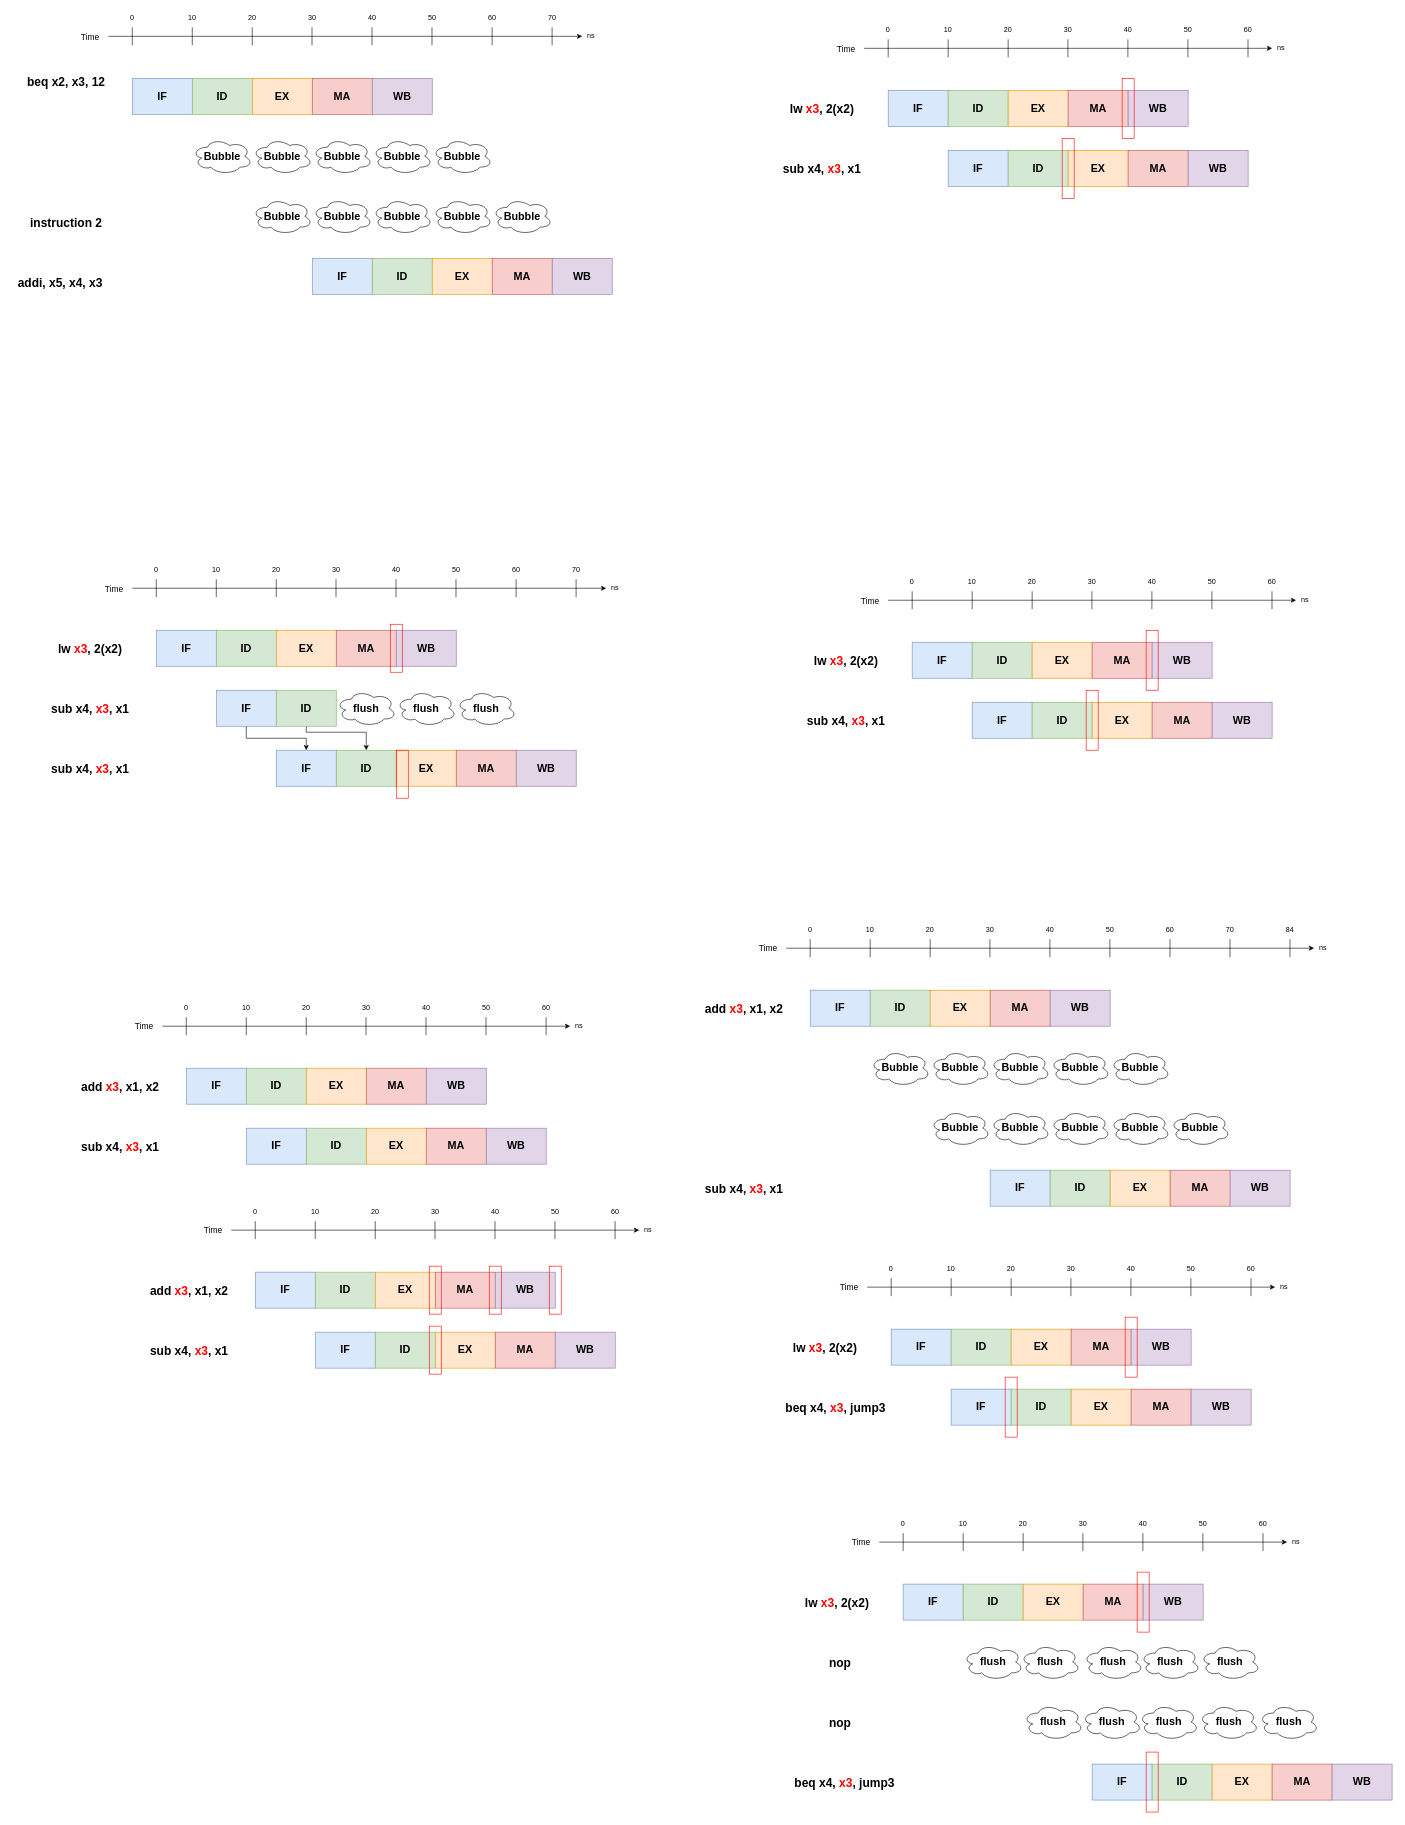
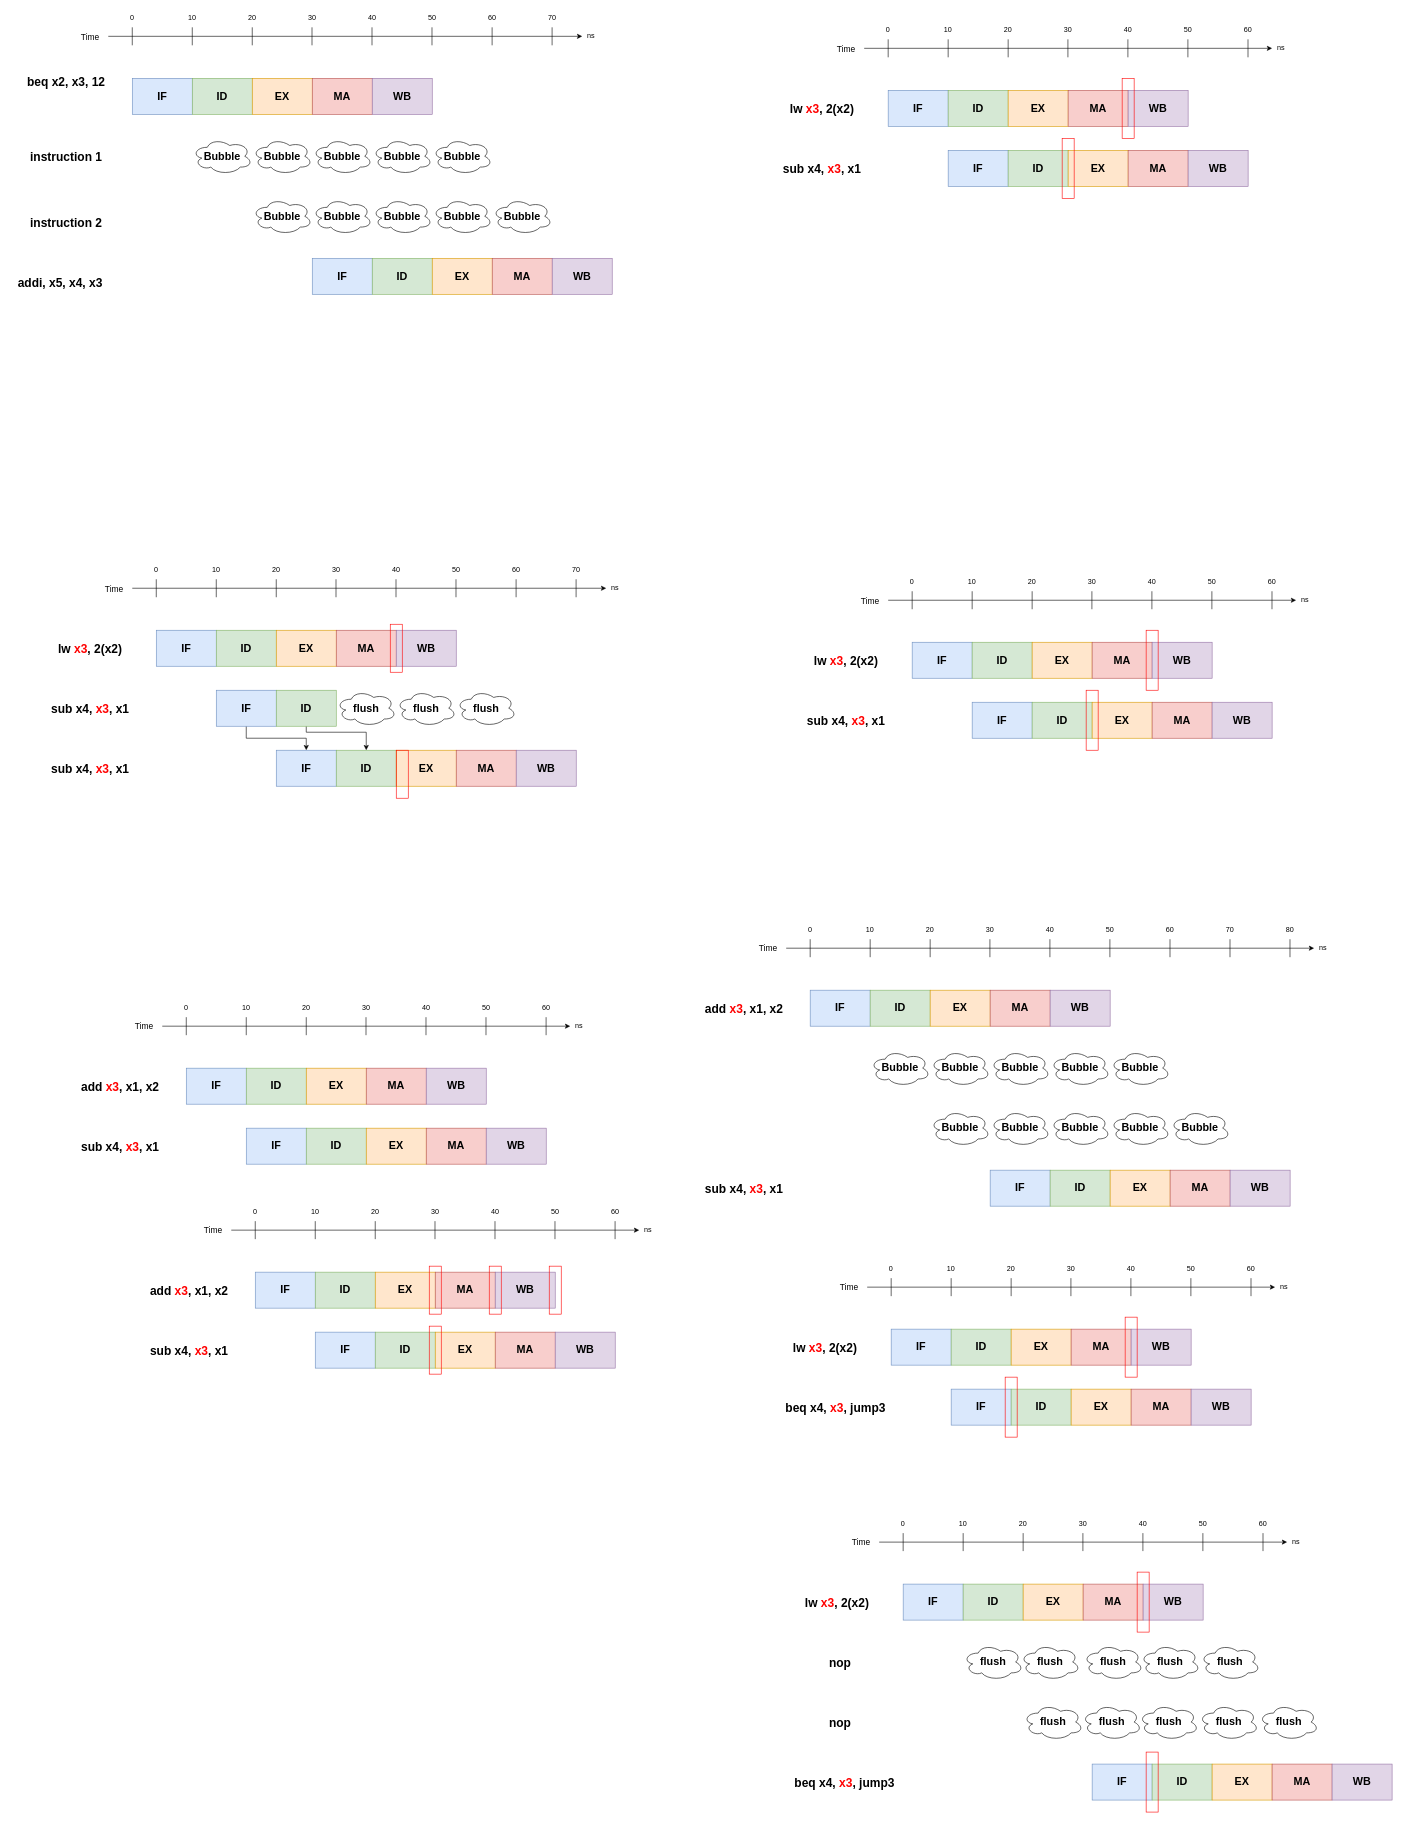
node "instruction 1": added
node "84": label "84" -> "80"
